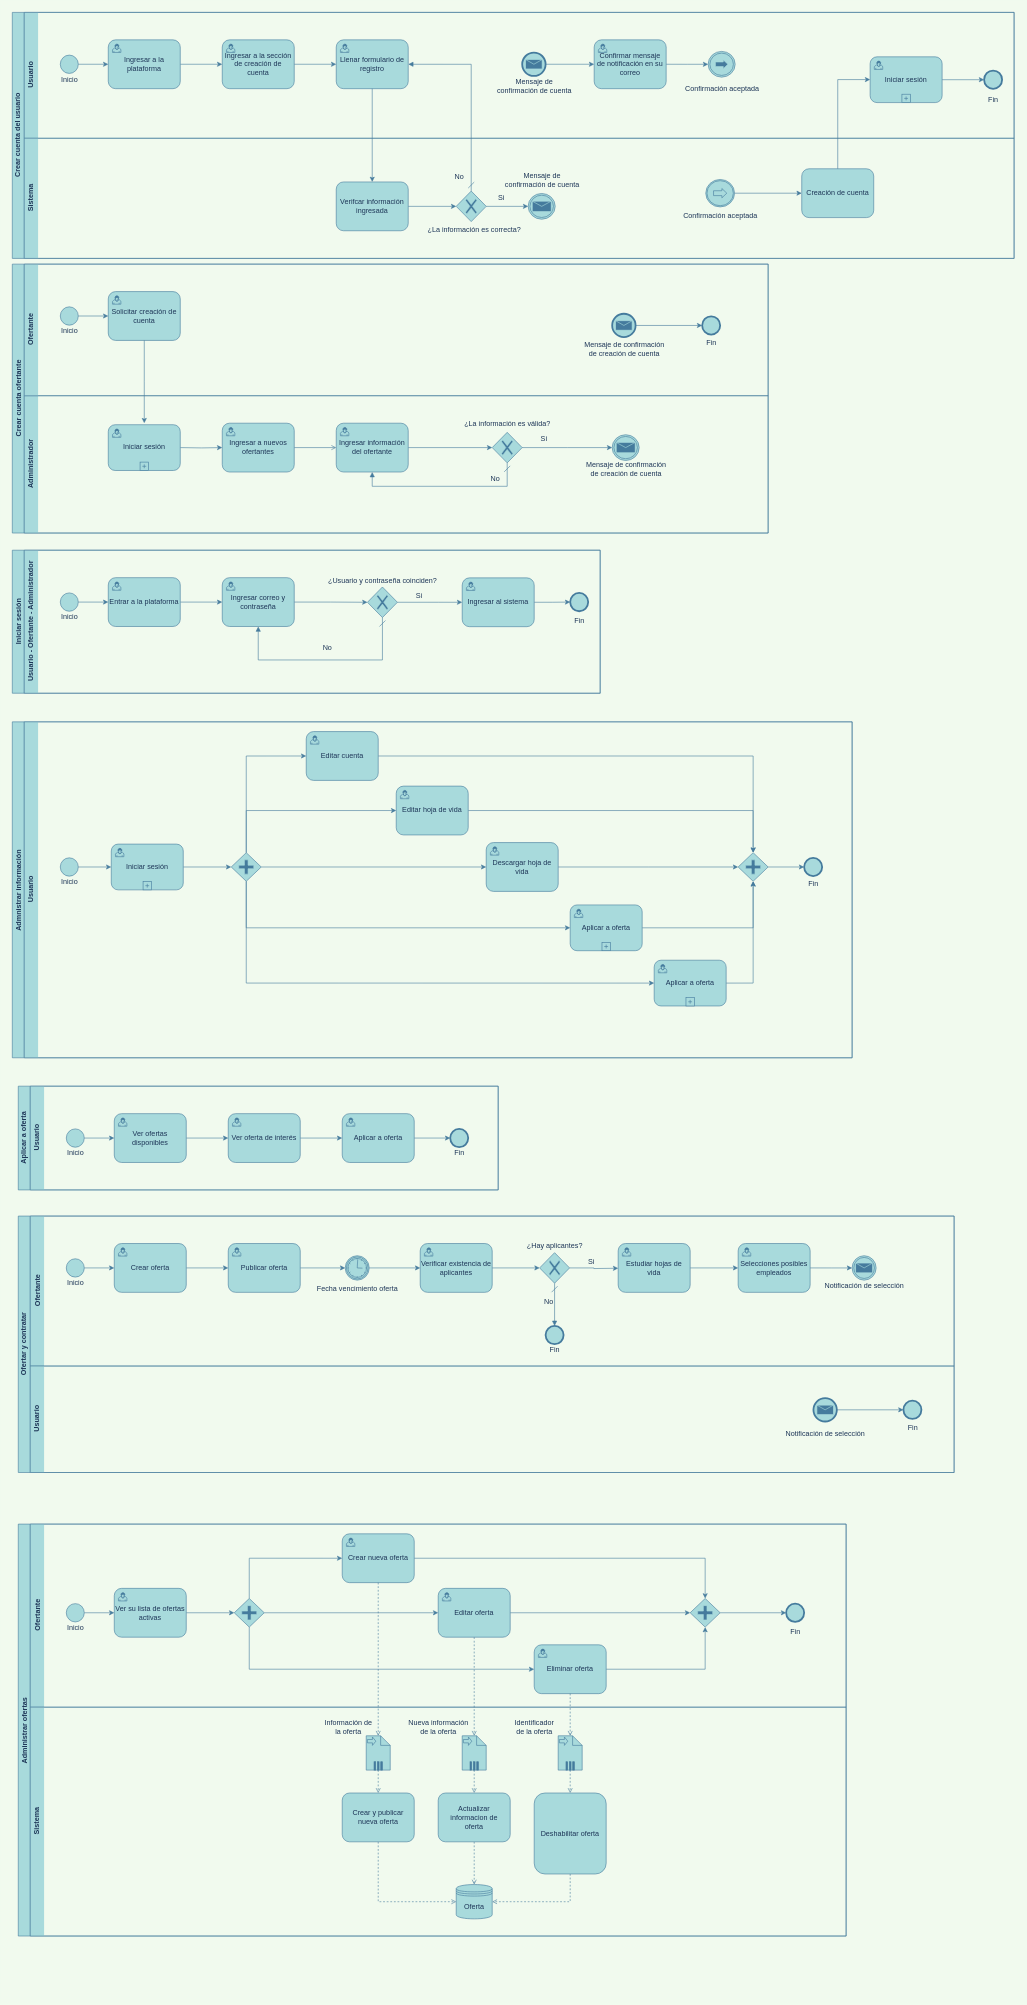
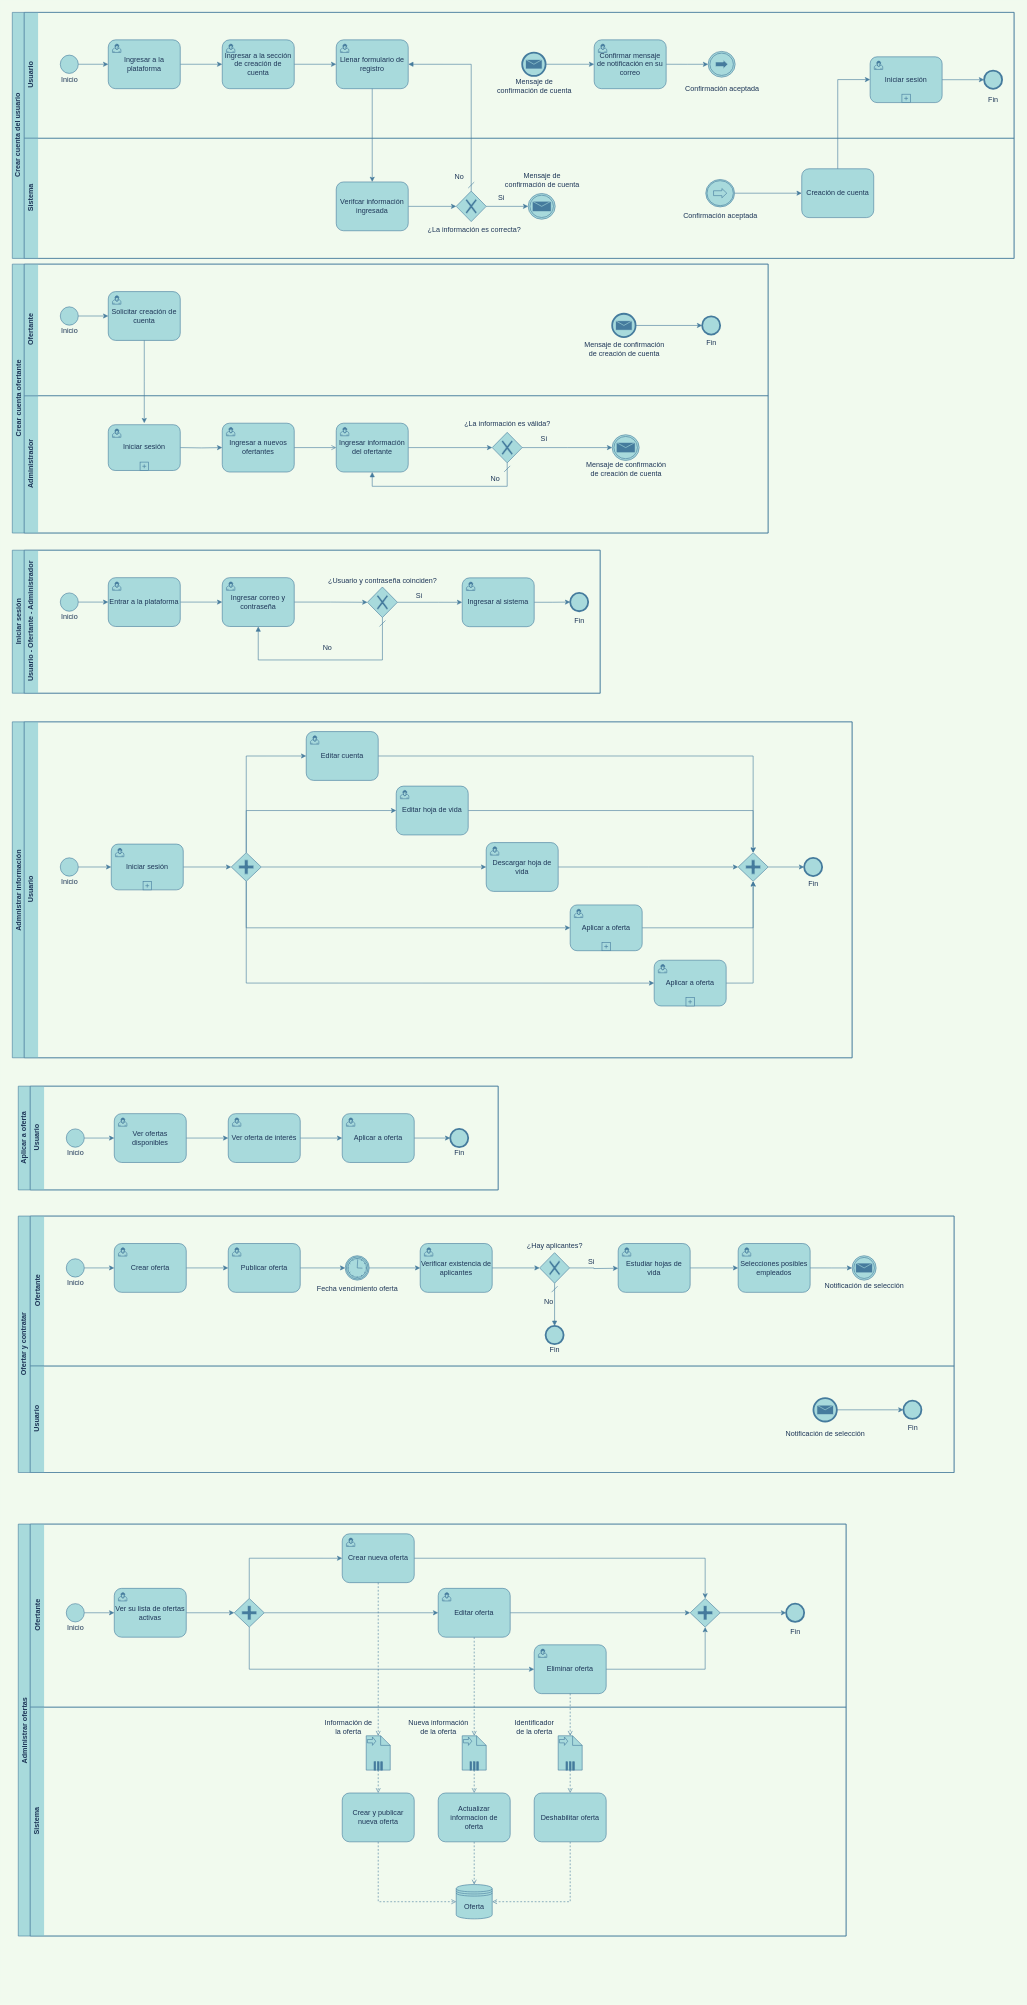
node "Deshabilitar oferta": size 72x81 -> 72x49
